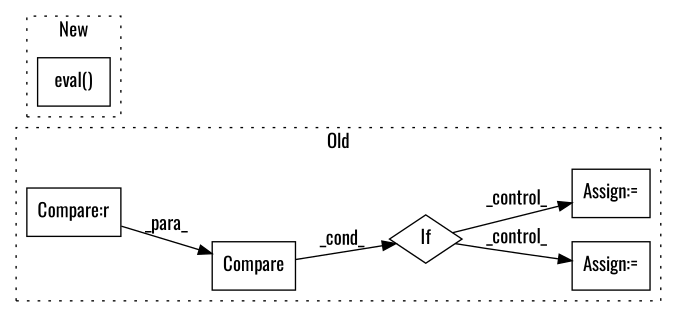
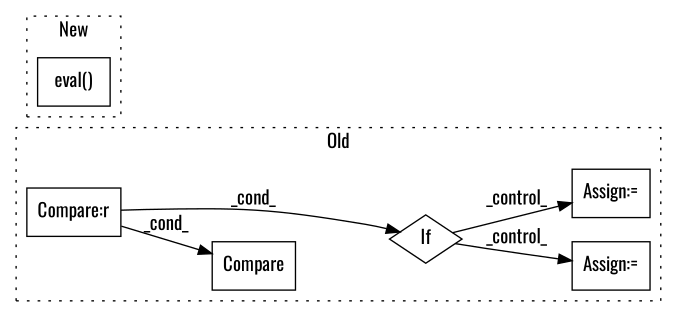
edge "Compare:r" -> "Compare": label "_para_" -> "_cond_"
edge "Compare" -> "If": now "Compare:r" -> "If"
